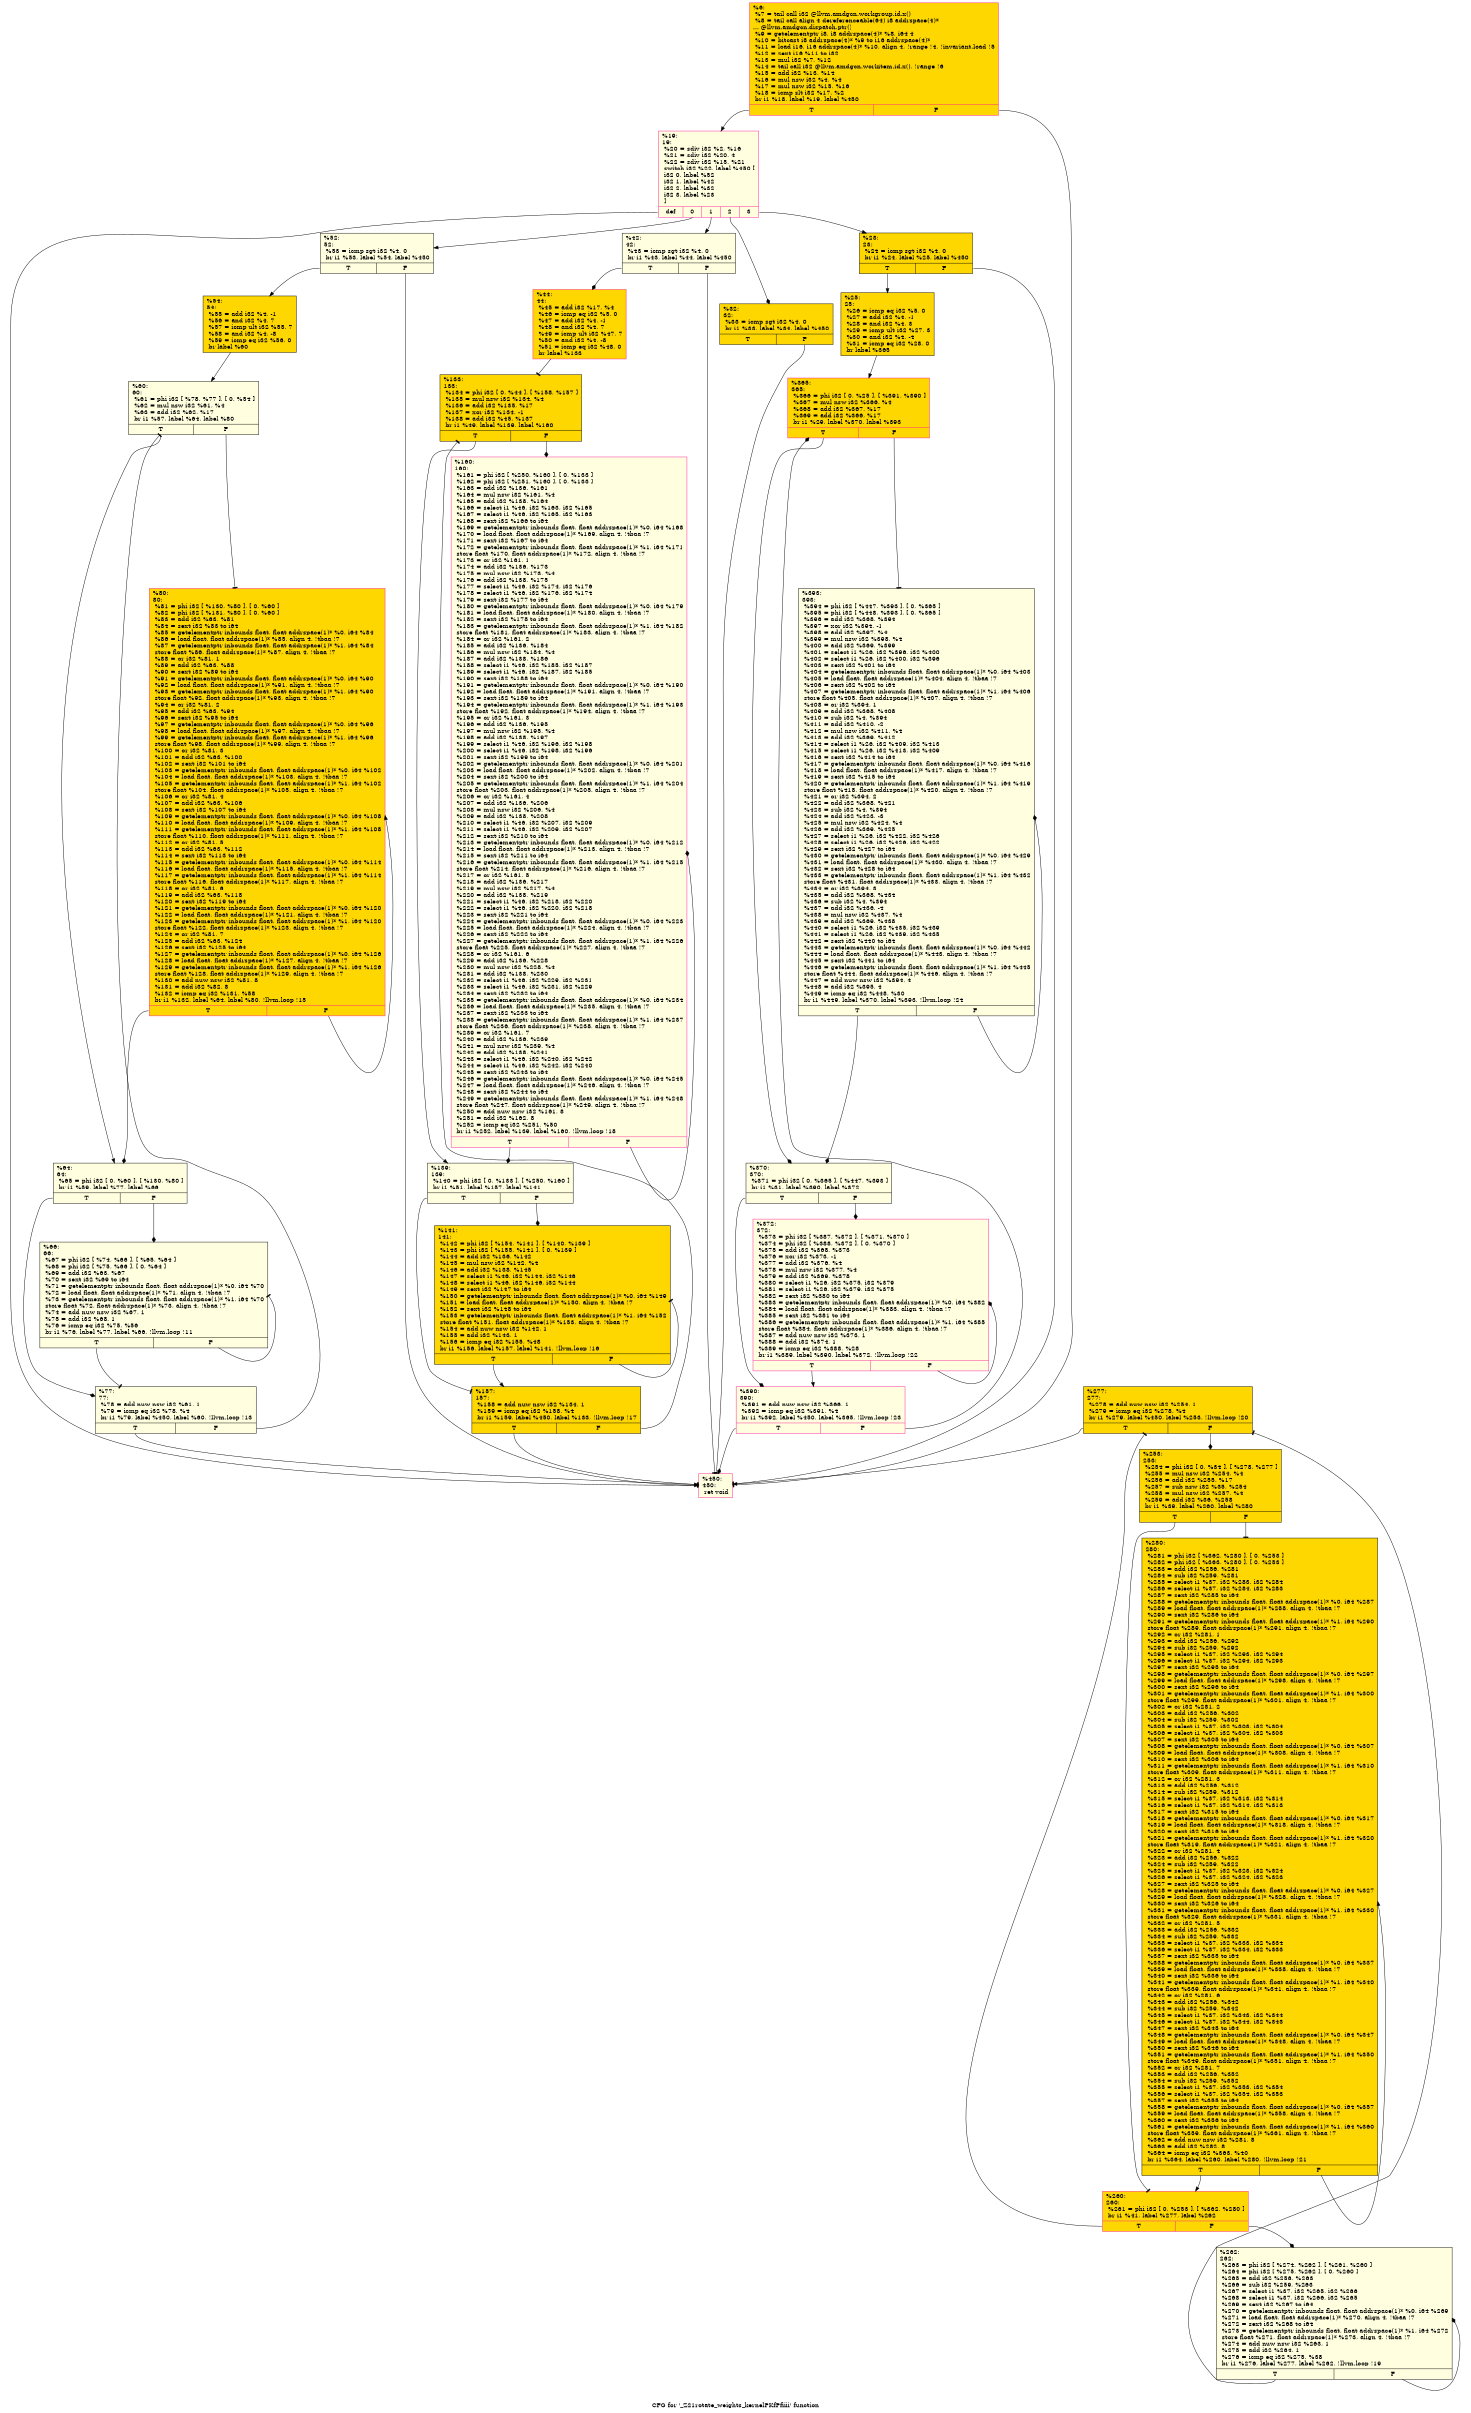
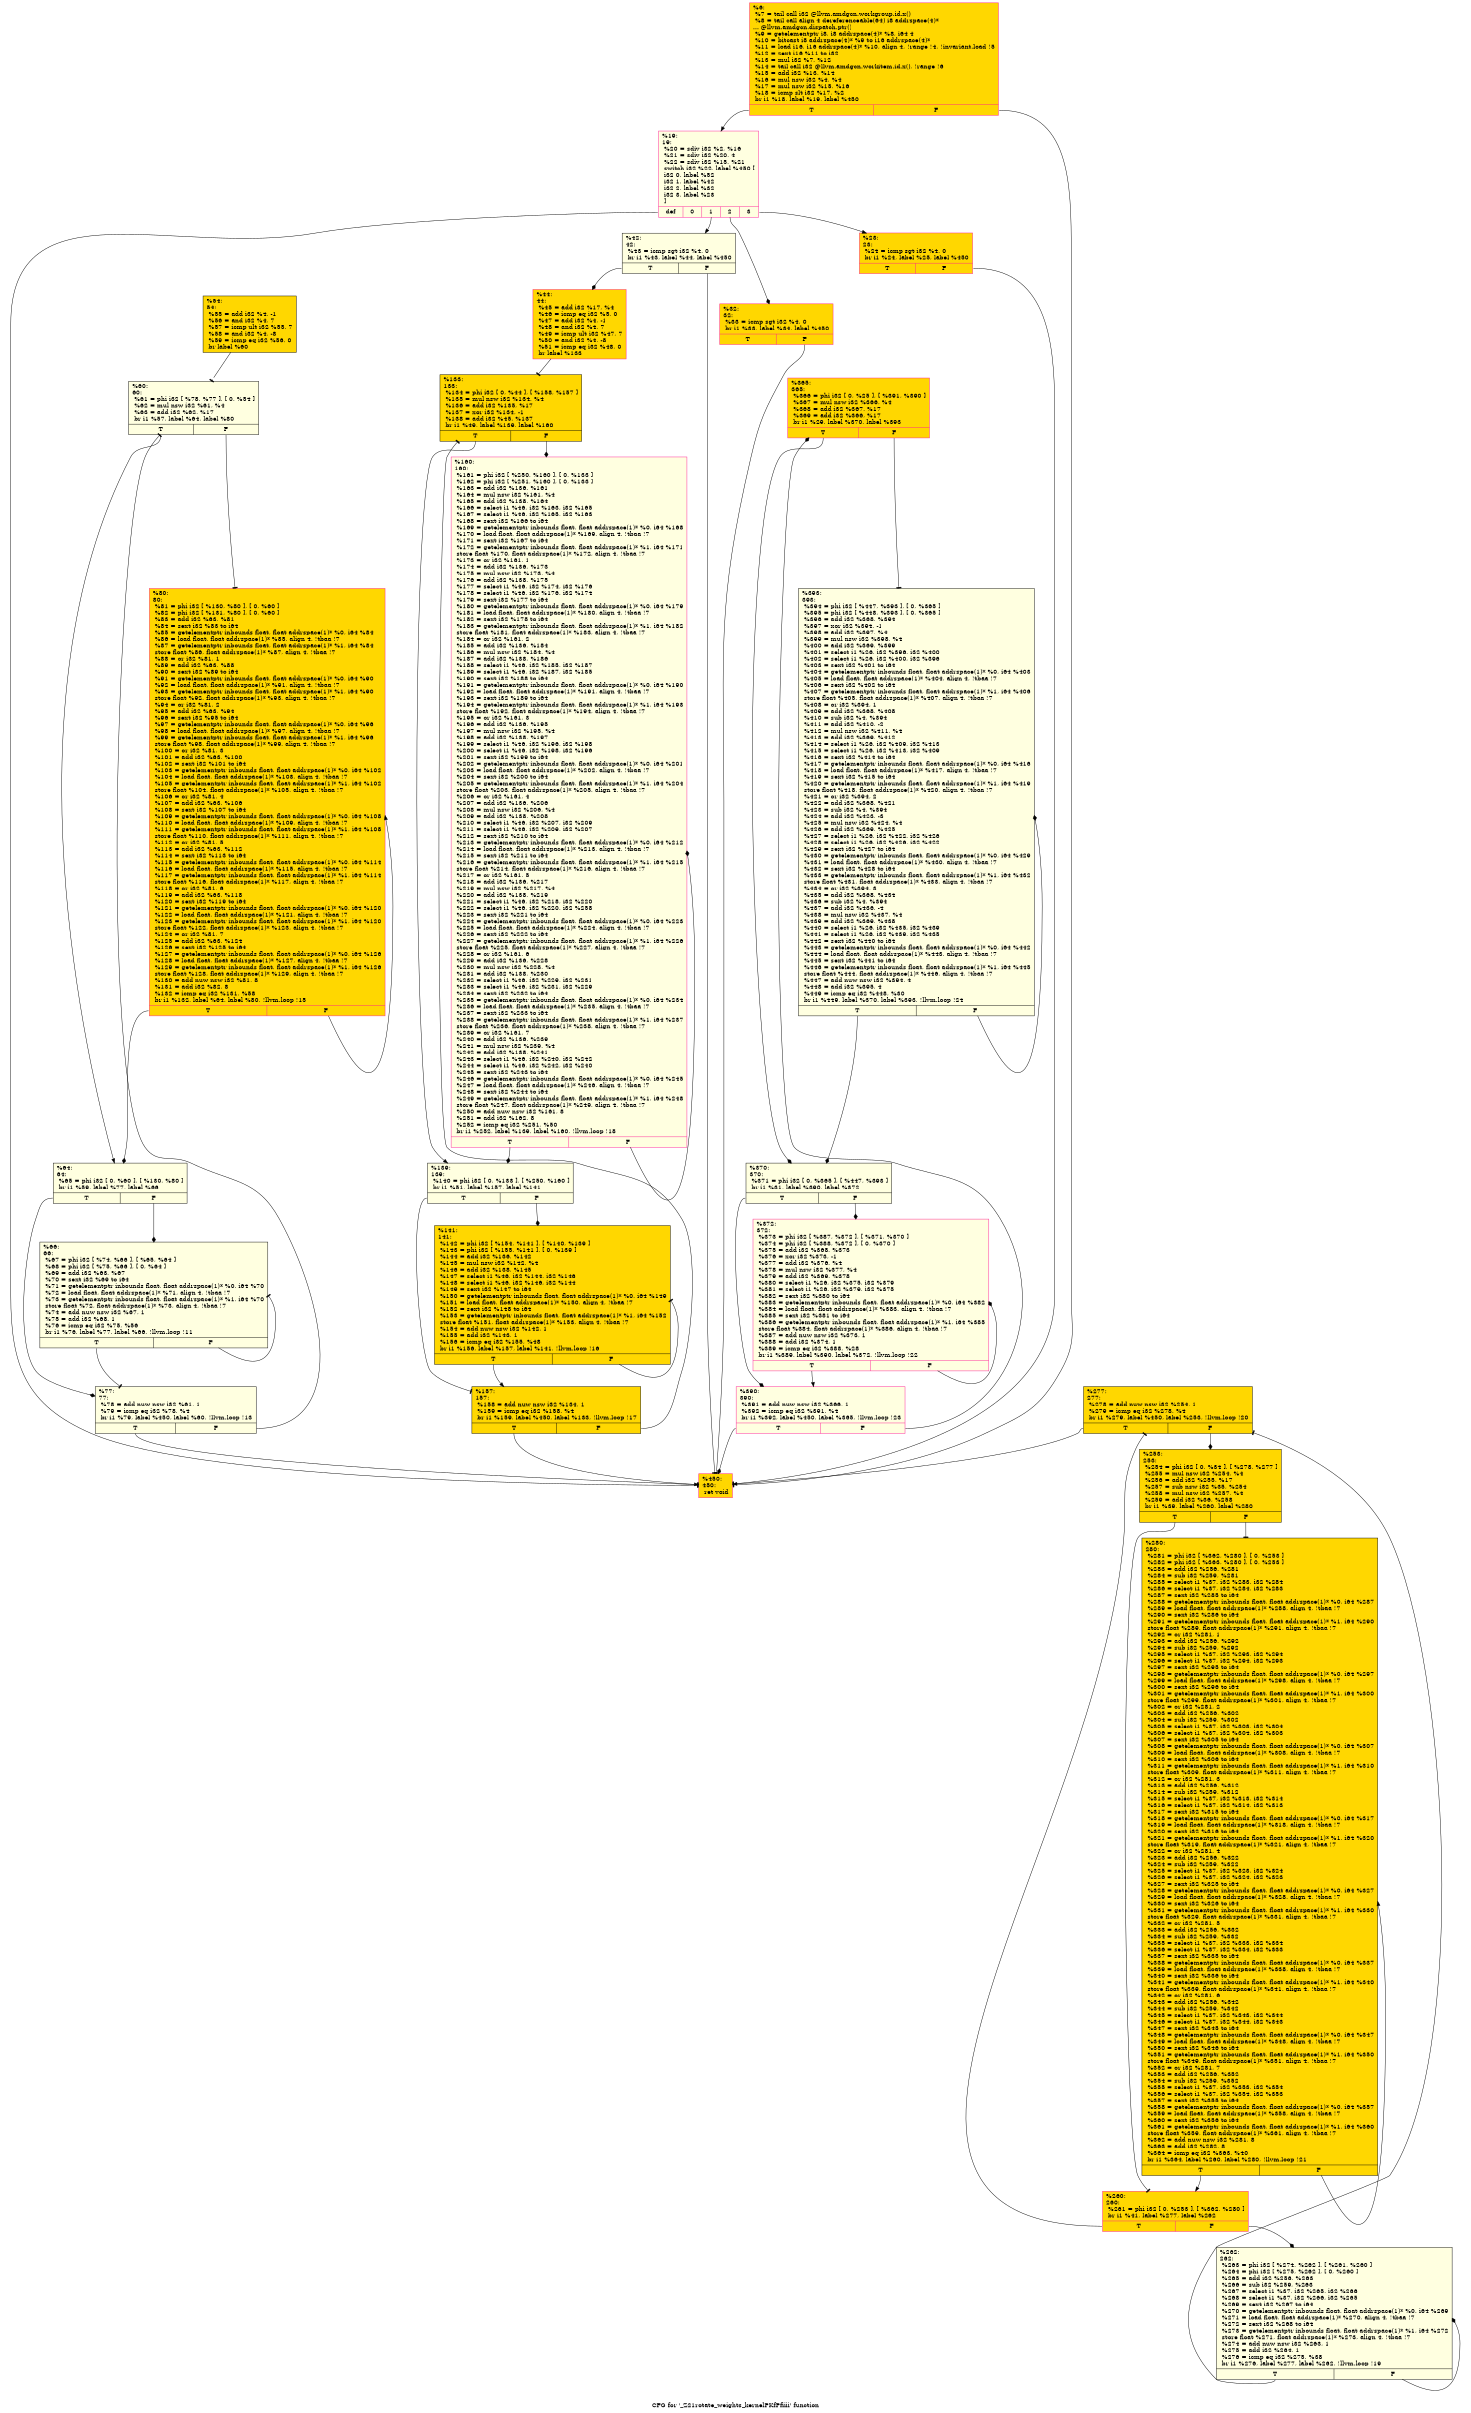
node "%52:": removed
node "%23:": color black -> deeppink
node "%32:": color black -> deeppink
node "%25:": removed
edge "%54:" -> "%60:": arrowhead normal -> tee
node "%160:": text "%222 = select i1 %46, i32 %220, i32 %218" -> "%222 = select i1 %46, i32 %220, i32 %258"
node "%450:": fillcolor lightyellow -> gold
